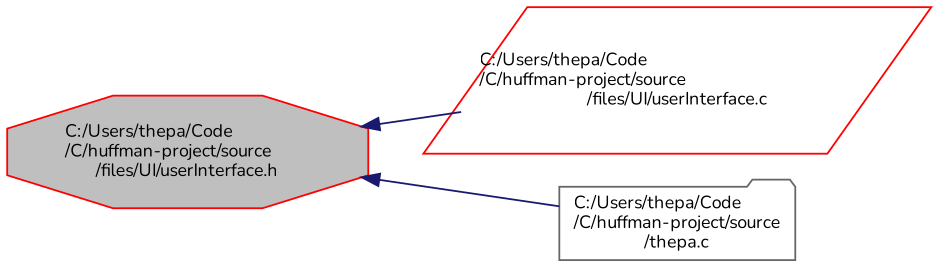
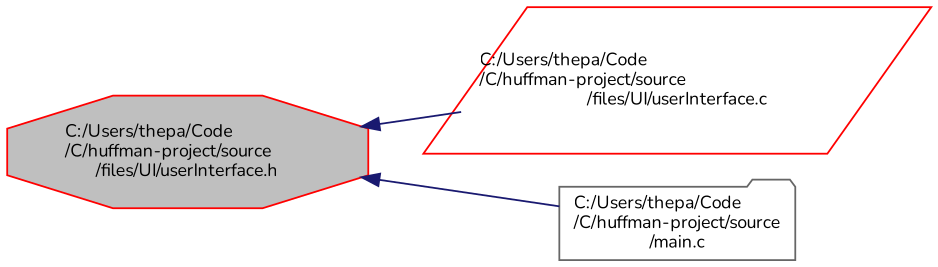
node "C:/Users/thepa/Code /C/huffman-project/source /thepa.c": label "C:/Users/thepa/Code /C/huffman-project/source /thepa.c" -> "C:/Users/thepa/Code /C/huffman-project/source /main.c"
